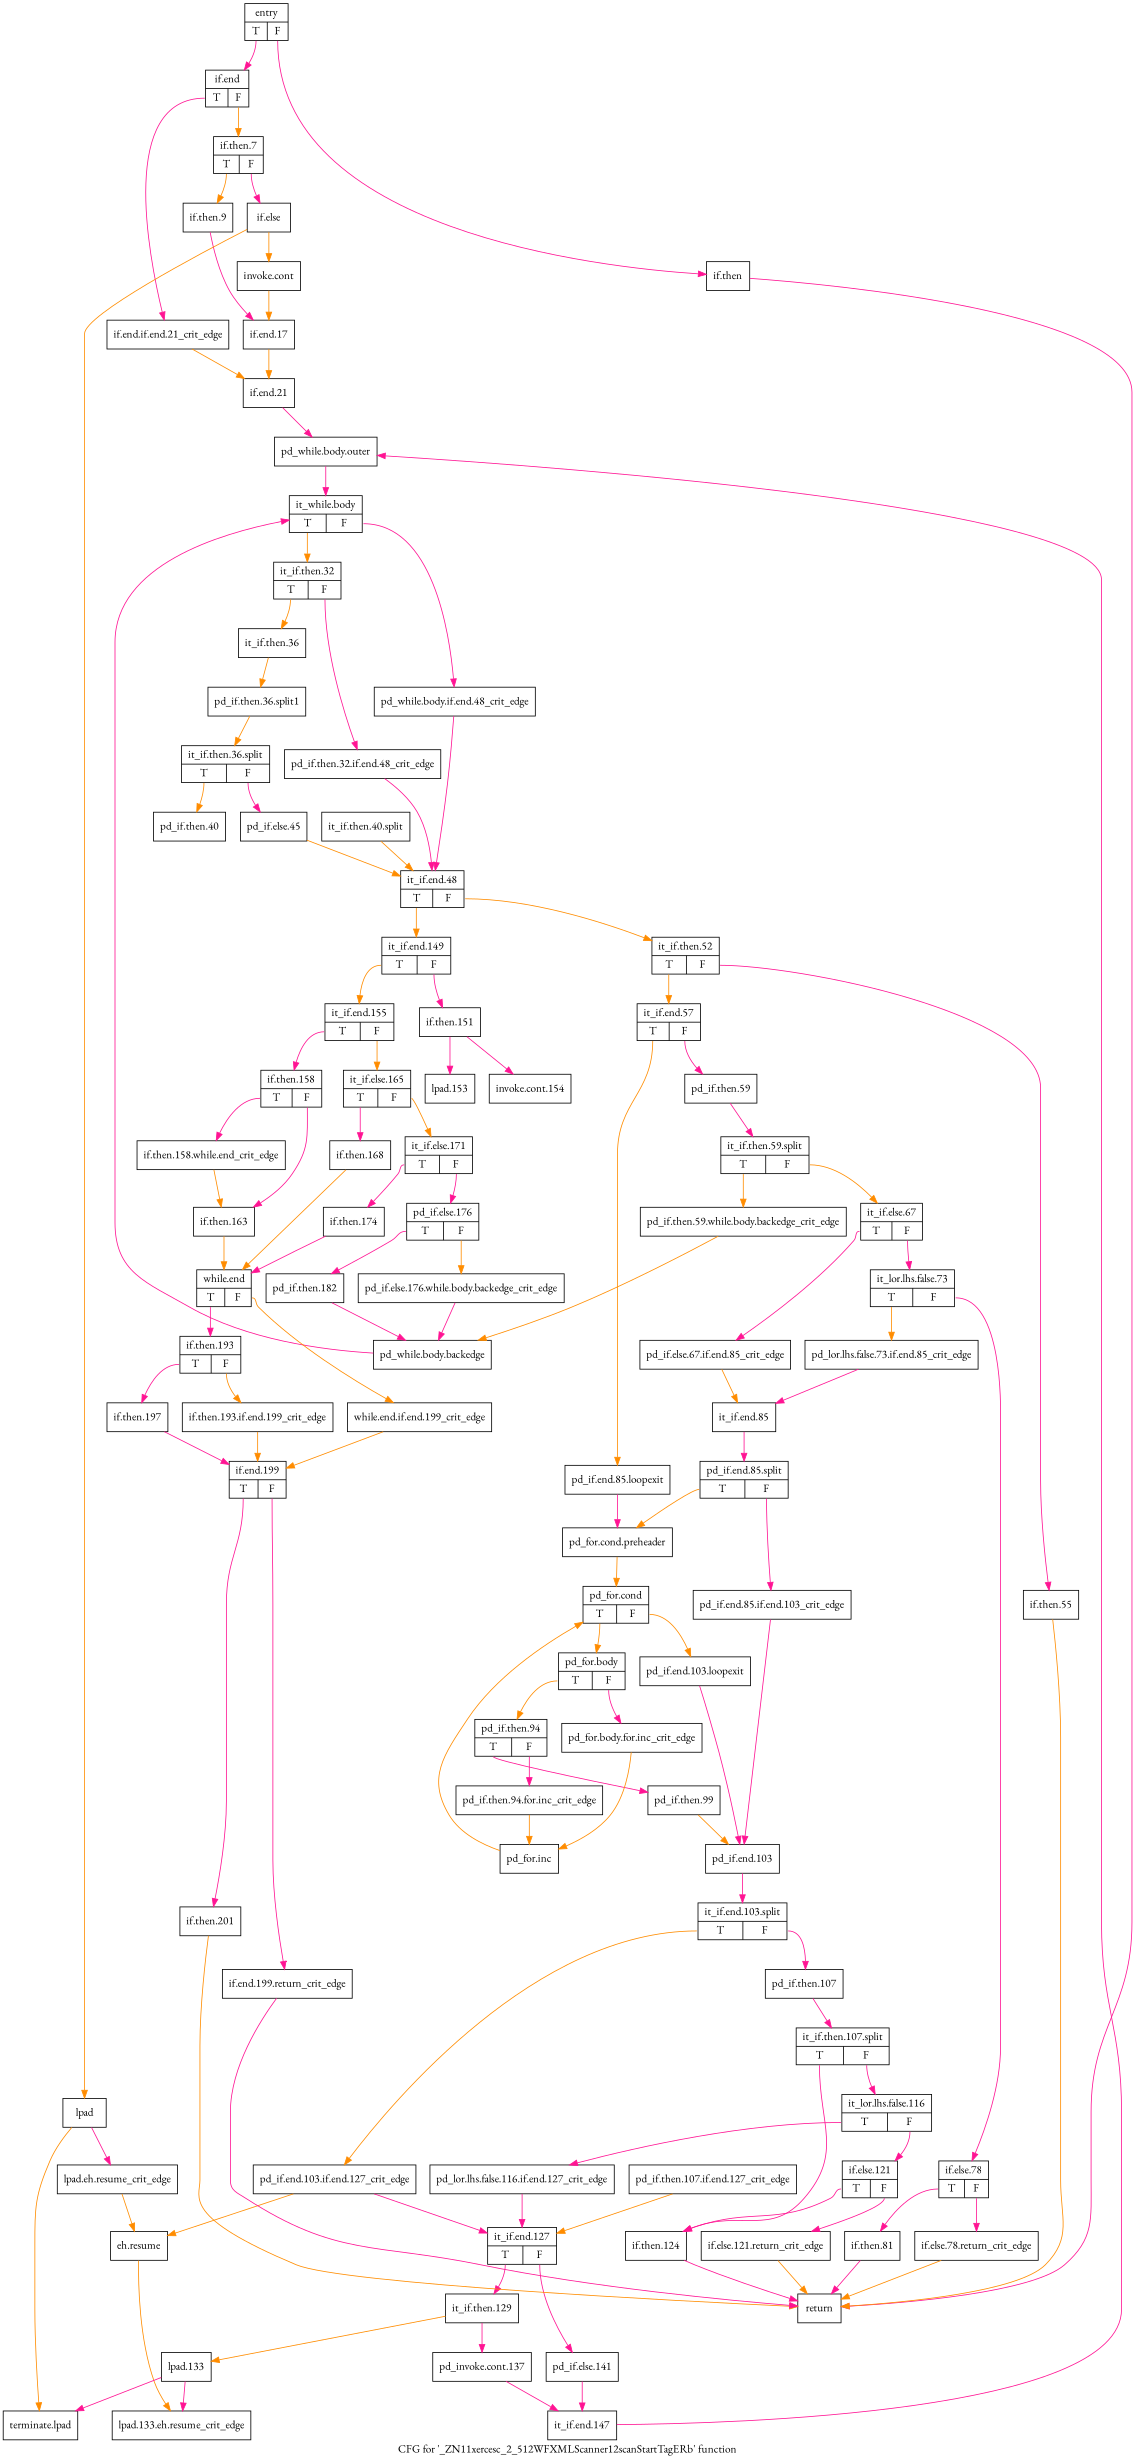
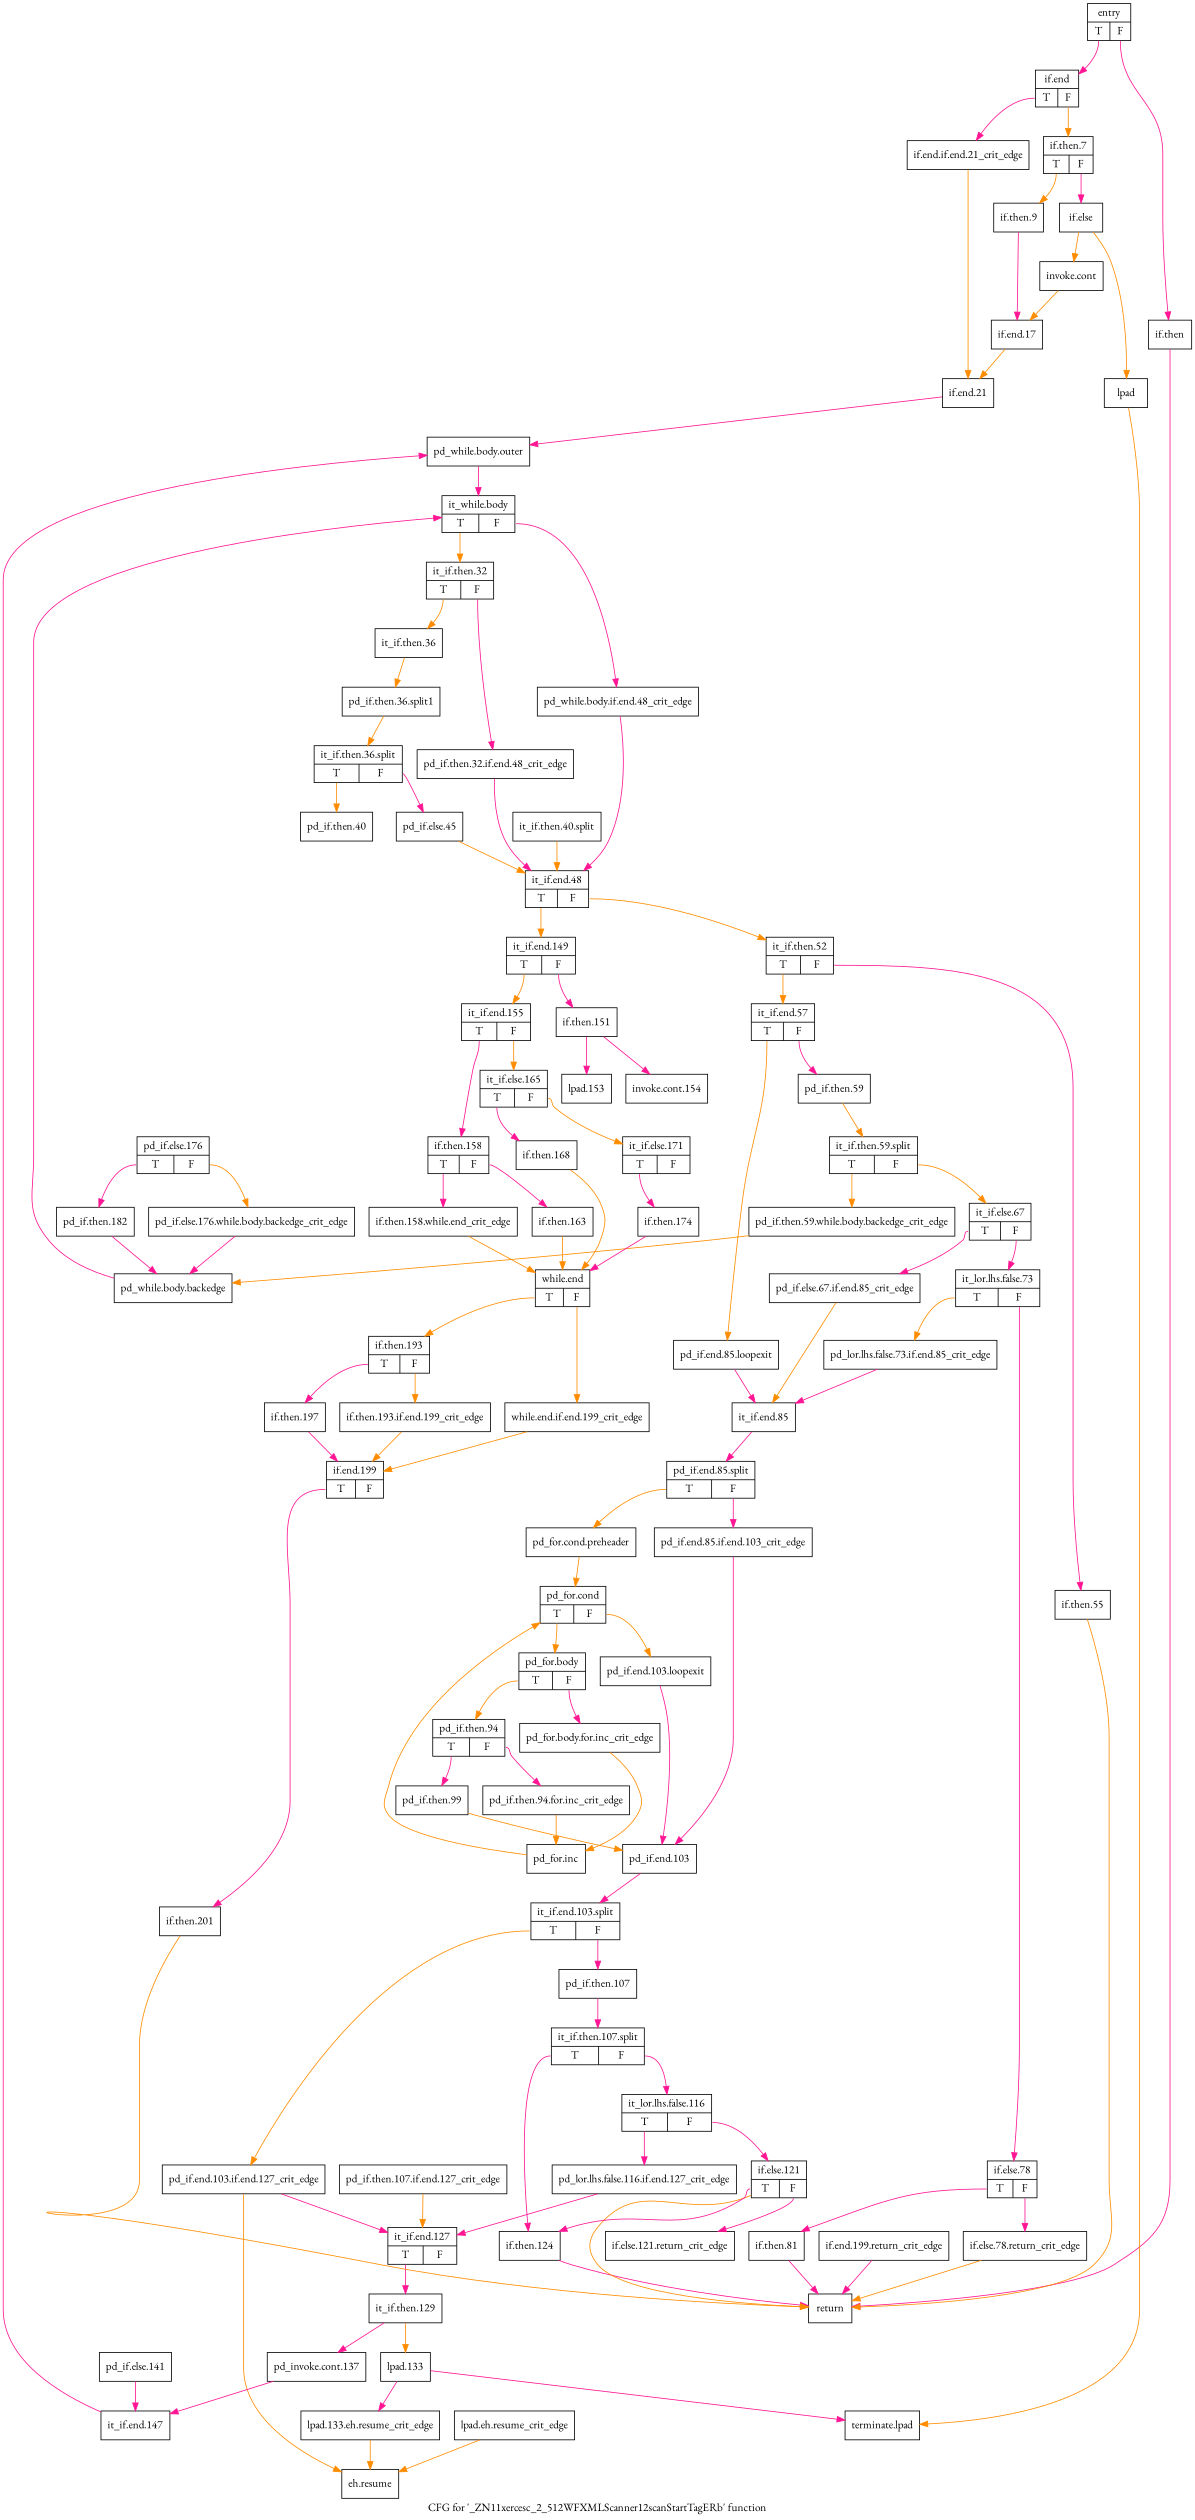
edge "pd_if.then.59" -> "it_if.then.59.split": color deeppink -> darkorange
edge "if.then.158.while.end_crit_edge" -> "if.then.163": now "if.then.158.while.end_crit_edge" -> "while.end"
edge "it_if.else.171" -> "pd_if.else.176": removed
edge "while.end" -> "if.then.193": color deeppink -> darkorange
edge "pd_if.end.85.loopexit" -> "pd_for.cond.preheader": now "pd_if.end.85.loopexit" -> "it_if.end.85"
edge "if.end.199" -> "if.end.199.return_crit_edge": removed
edge "lpad" -> "lpad.eh.resume_crit_edge": removed
edge "if.else.121.return_crit_edge" -> "return": now "if.else.121" -> "return"
edge "it_if.end.127" -> "pd_if.else.141": removed
edge "eh.resume" -> "lpad.133.eh.resume_crit_edge": reversed
